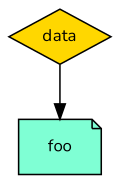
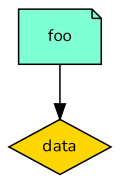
edge "data" -> "foo": reversed
